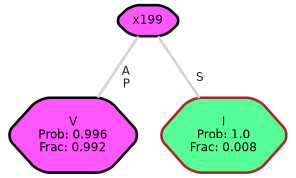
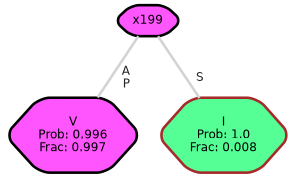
node "V Prob: 0.996 Frac: 0.992": label "V Prob: 0.996 Frac: 0.992" -> "V Prob: 0.996 Frac: 0.997"
